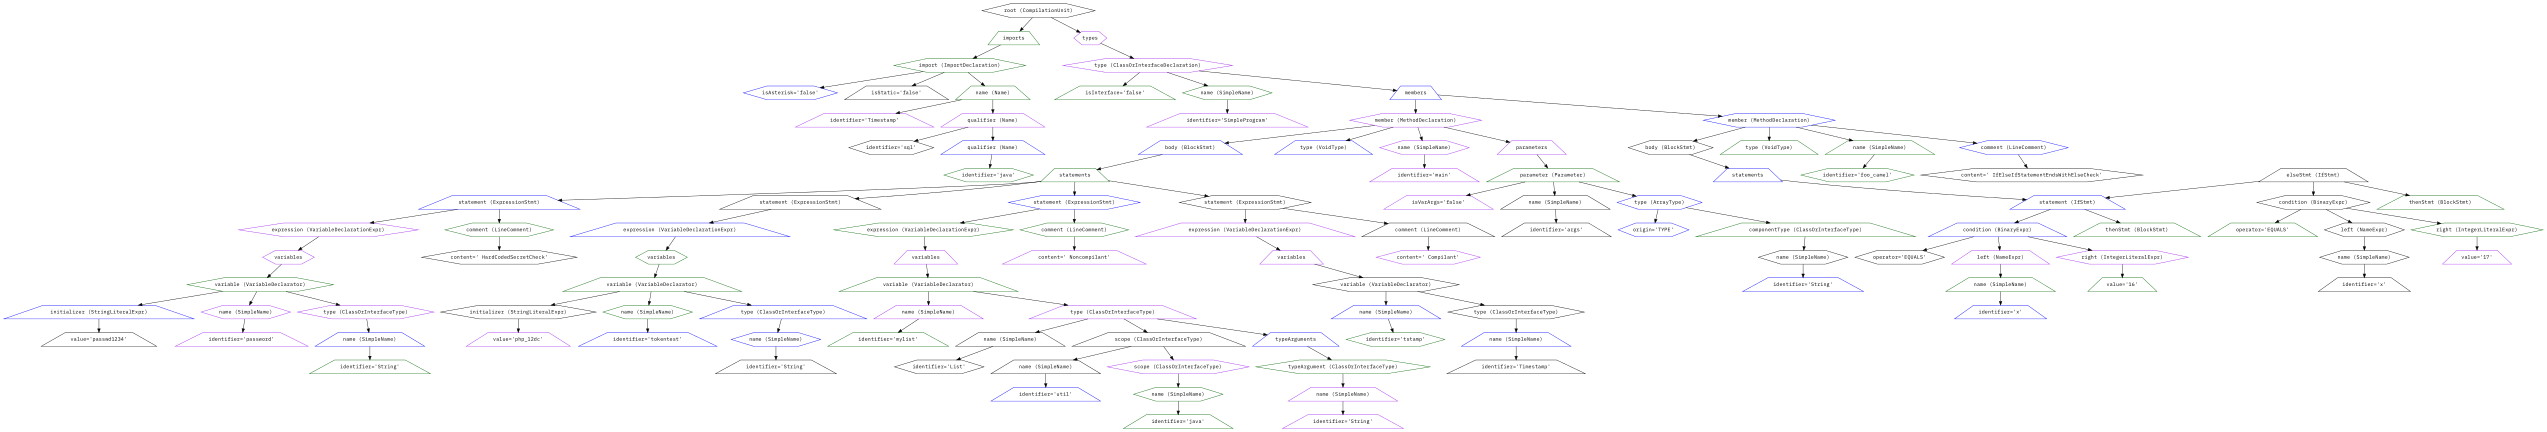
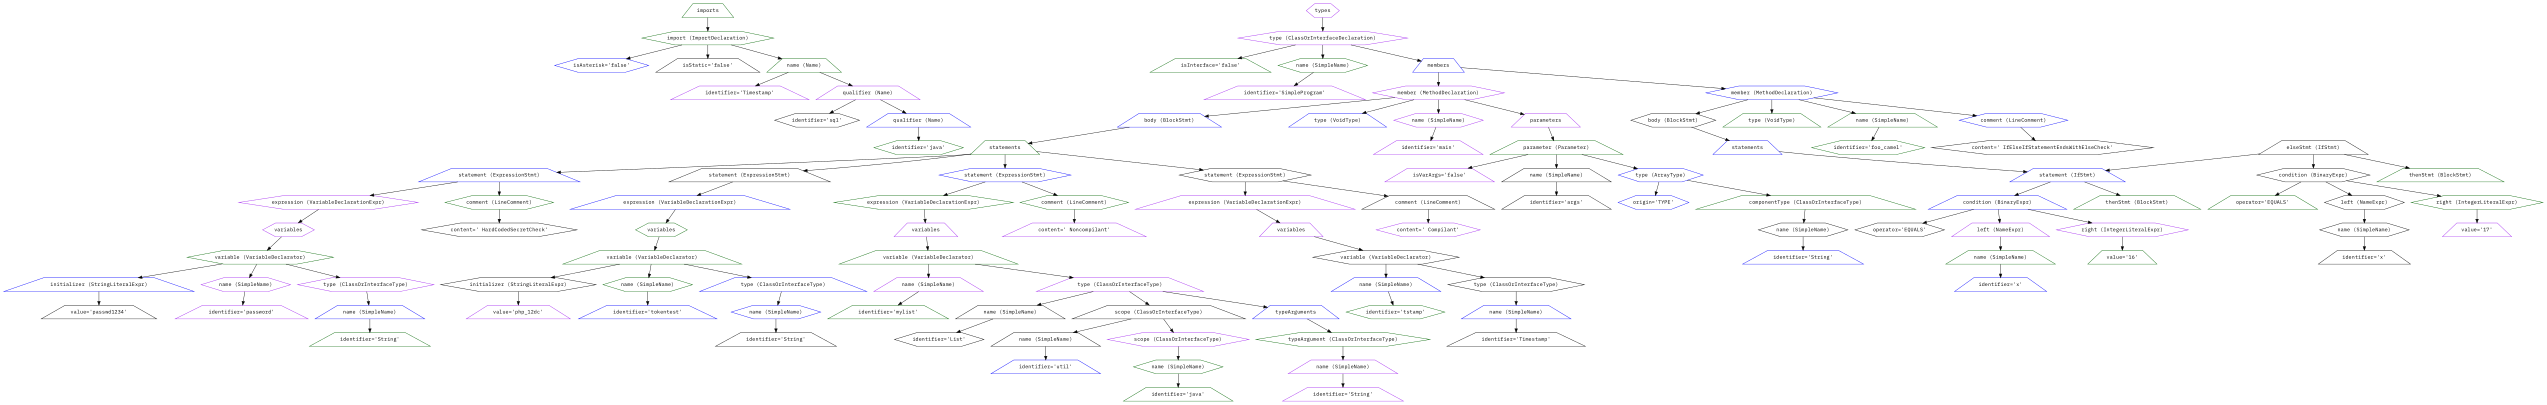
node "root (CompilationUnit)": removed
